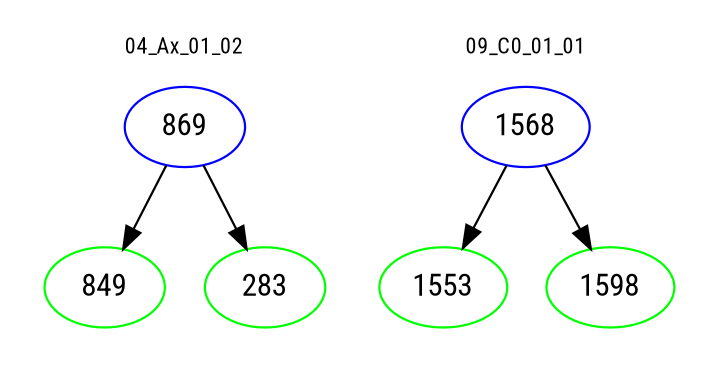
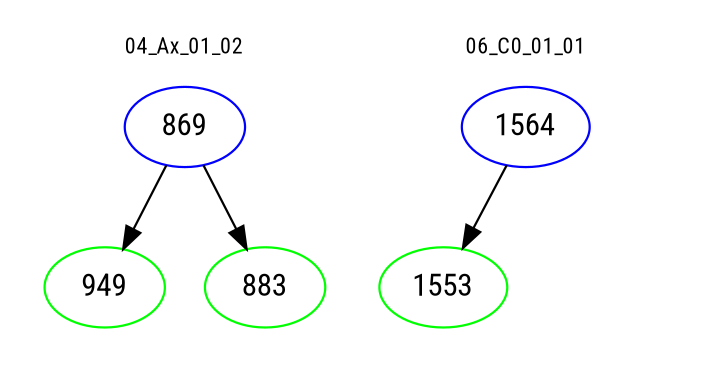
cluster "09_C0_01_01": label "09_C0_01_01" -> "06_C0_01_01"
node "1568": label "1568" -> "1564"
node "849": label "849" -> "949"
node "283": label "283" -> "883"
node "1598": removed
